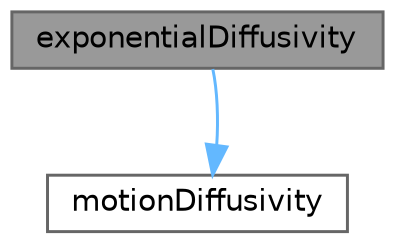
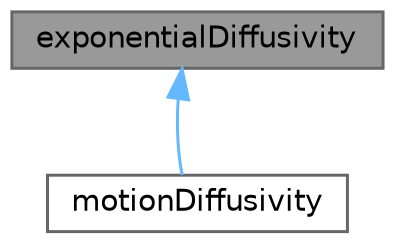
edge "exponentialDiffusivity" -> "motionDiffusivity": reversed
